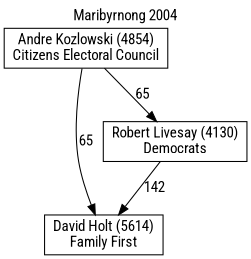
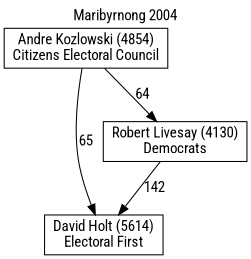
edge "Andre Kozlowski (4854) Citizens Electoral Council" -> "Robert Livesay (4130) Democrats": label "65" -> "64"
node "David Holt (5614) Family First": label "David Holt (5614) Family First" -> "David Holt (5614) Electoral First"
